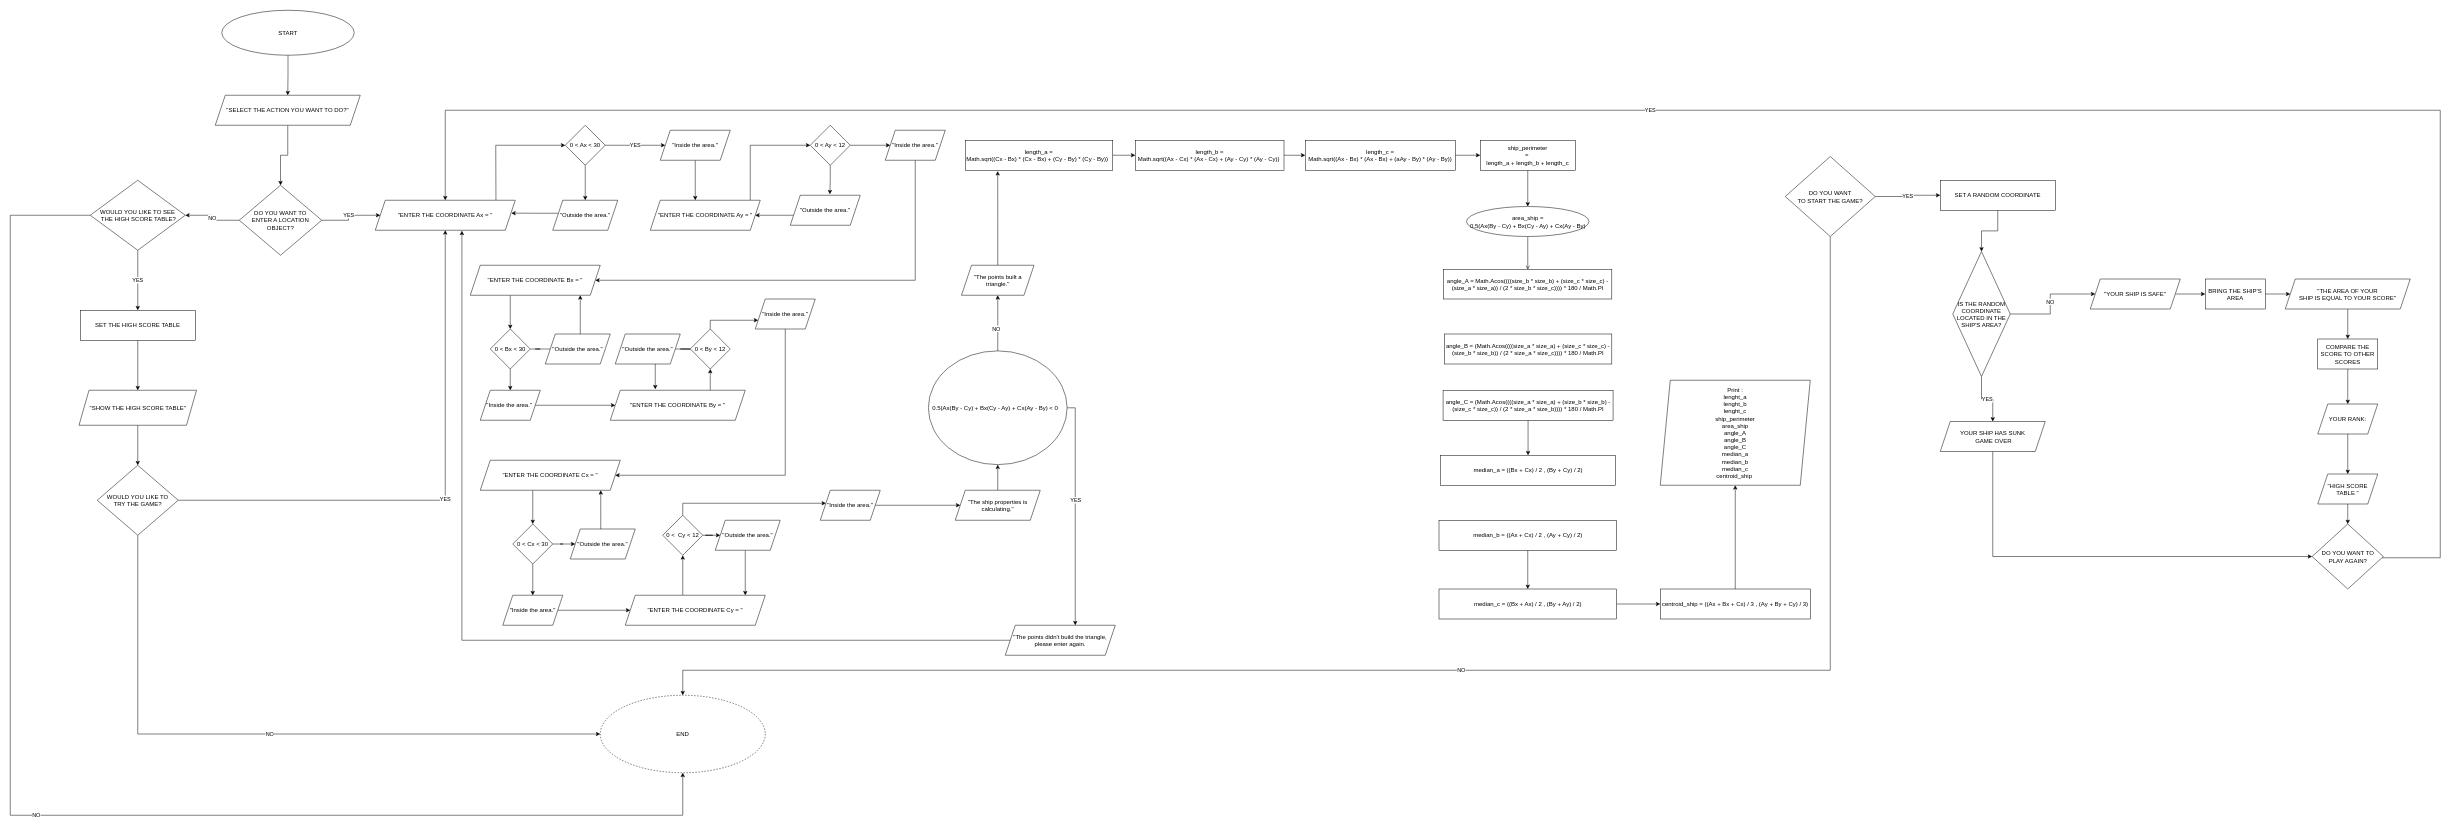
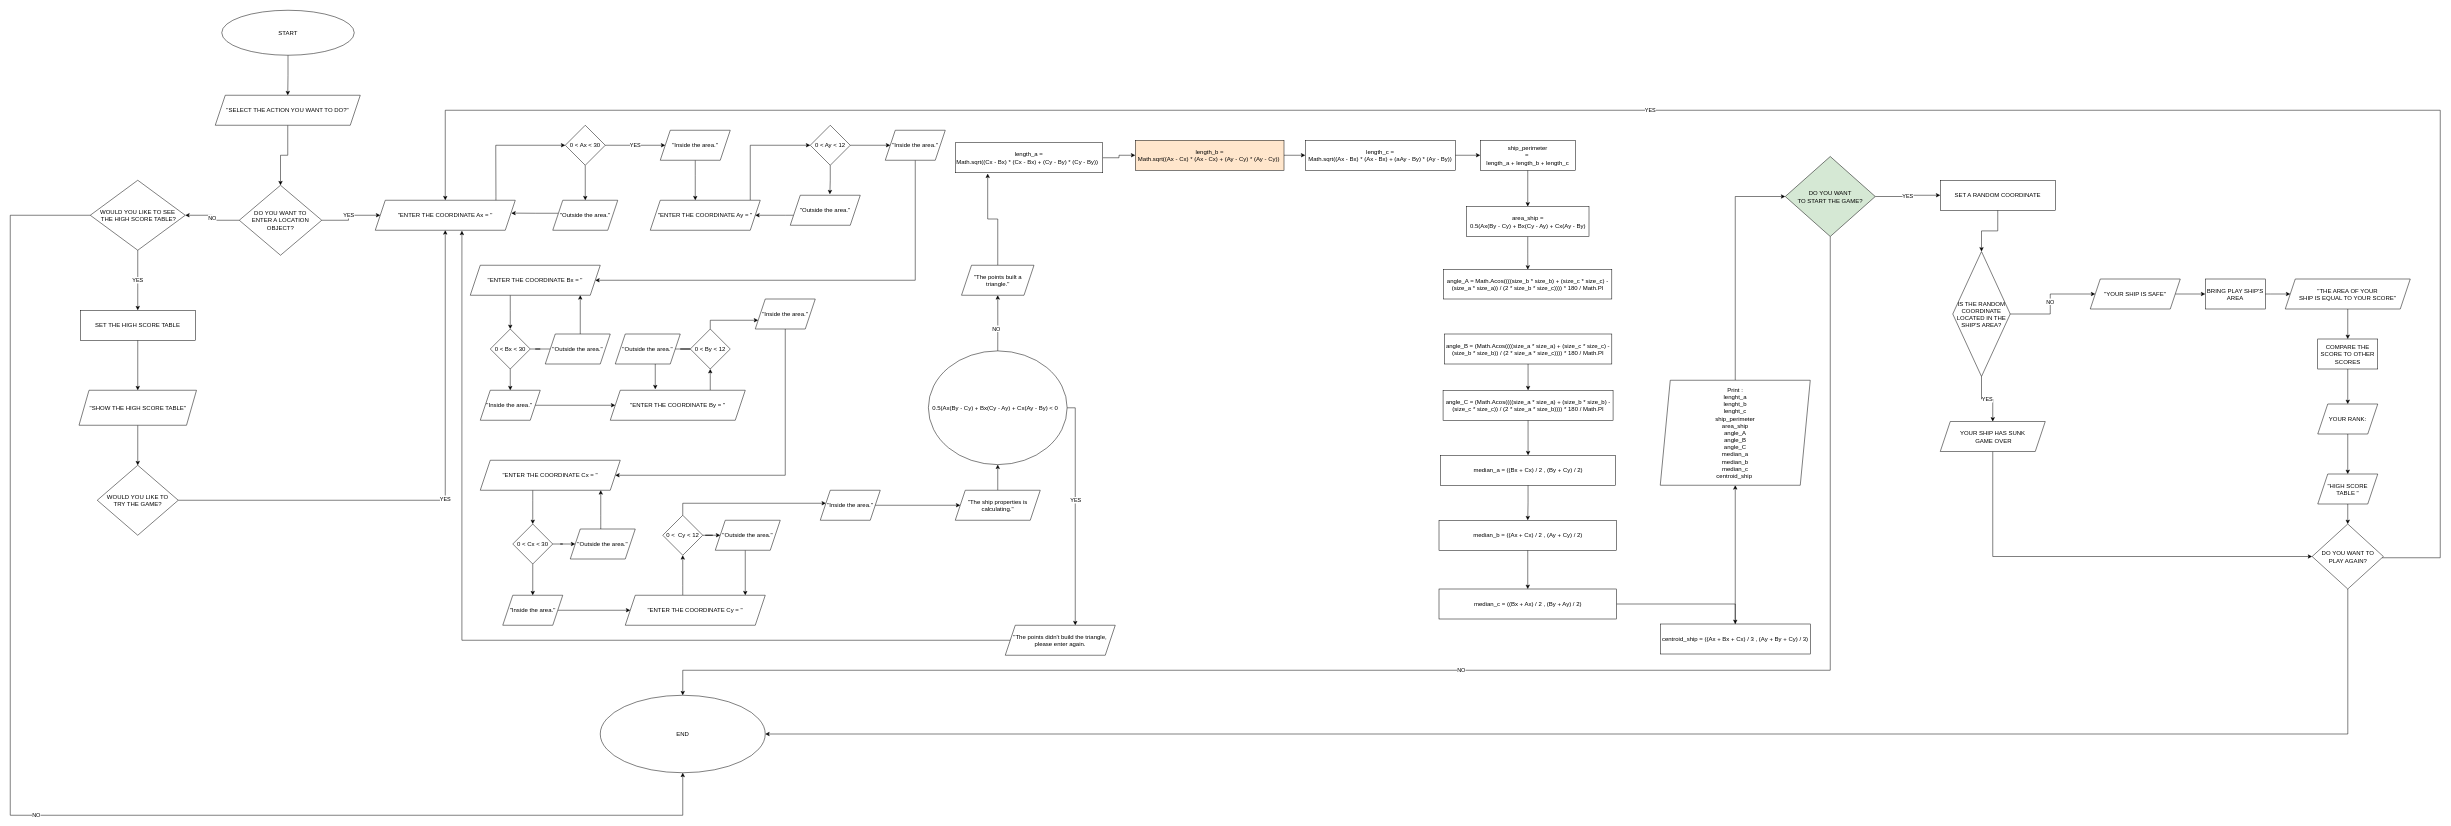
node "length_a = Math.sqrt((Cx - Bx) * (Cx - Bx) + (Cy - By) * (Cy - By))": moved (1039, 155) -> (1029, 158)
node "length_b = Math.sqrt((Ax - Cx) * (Ax - Cx) + (Ay - Cy) * (Ay - Cy))": fillcolor #ffffff -> #ffe6cc
edge "Print : lenght_a lenght_b lenght_c ship_perimeter area_ship angle_A angle_B angle_C median_a median_b median_c centroid_ship" -> "DO YOU WANT TO START THE GAME?": added
node "DO YOU WANT TO START THE GAME?": fillcolor #ffffff -> #d5e8d4
node "area_ship = 0.5(Ax(By - Cy) + Bx(Cy - Ay) + Cx(Ay - By)": shape ellipse -> rectangle
edge "area_ship = 0.5(Ax(By - Cy) + Bx(Cy - Ay) + Cx(Ay - By)" -> "angle_A = Math.Acos((((size_b * size_b) + (size_c * size_c) - (size_a * size_a)) / (2 * size_b * size_c)))) * 180 / Math.PI": arrowhead open -> classic
node "BRING THE SHIP'S AREA": label "BRING THE SHIP'S AREA" -> "BRING PLAY SHIP'S AREA"
edge "angle_B = (Math.Acos((((size_a * size_a) + (size_c * size_c) - (size_b * size_b)) / (2 * size_a * size_c)))) * 180 / Math.PI" -> "angle_C = (Math.Acos((((size_a * size_a) + (size_b * size_b) - (size_c * size_c)) / (2 * size_a * size_b)))) * 180 / Math.PI": added
edge "median_a = ((Bx + Cx) / 2 , (By + Cy) / 2)" -> "median_b = ((Ax + Cx) / 2 , (Ay + Cy) / 2)": added
node "centroid_ship = ((Ax + Bx + Cx) / 3 , (Ay + By + Cy) / 3)": moved (1735, 604) -> (1735, 639)
edge "WOULD YOU LIKE TO TRY THE GAME?" -> "END": removed, label "NO"
node "END": style dashed -> solid
edge "DO YOU WANT TO PLAY AGAIN?" -> "END": added
